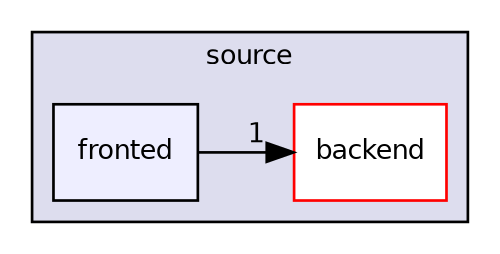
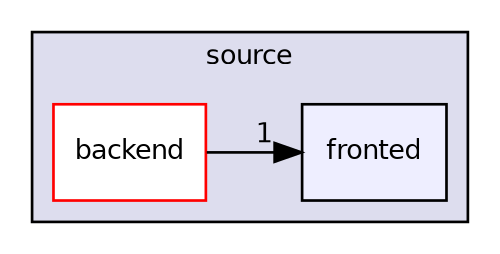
edge "fronted" -> "backend": reversed
